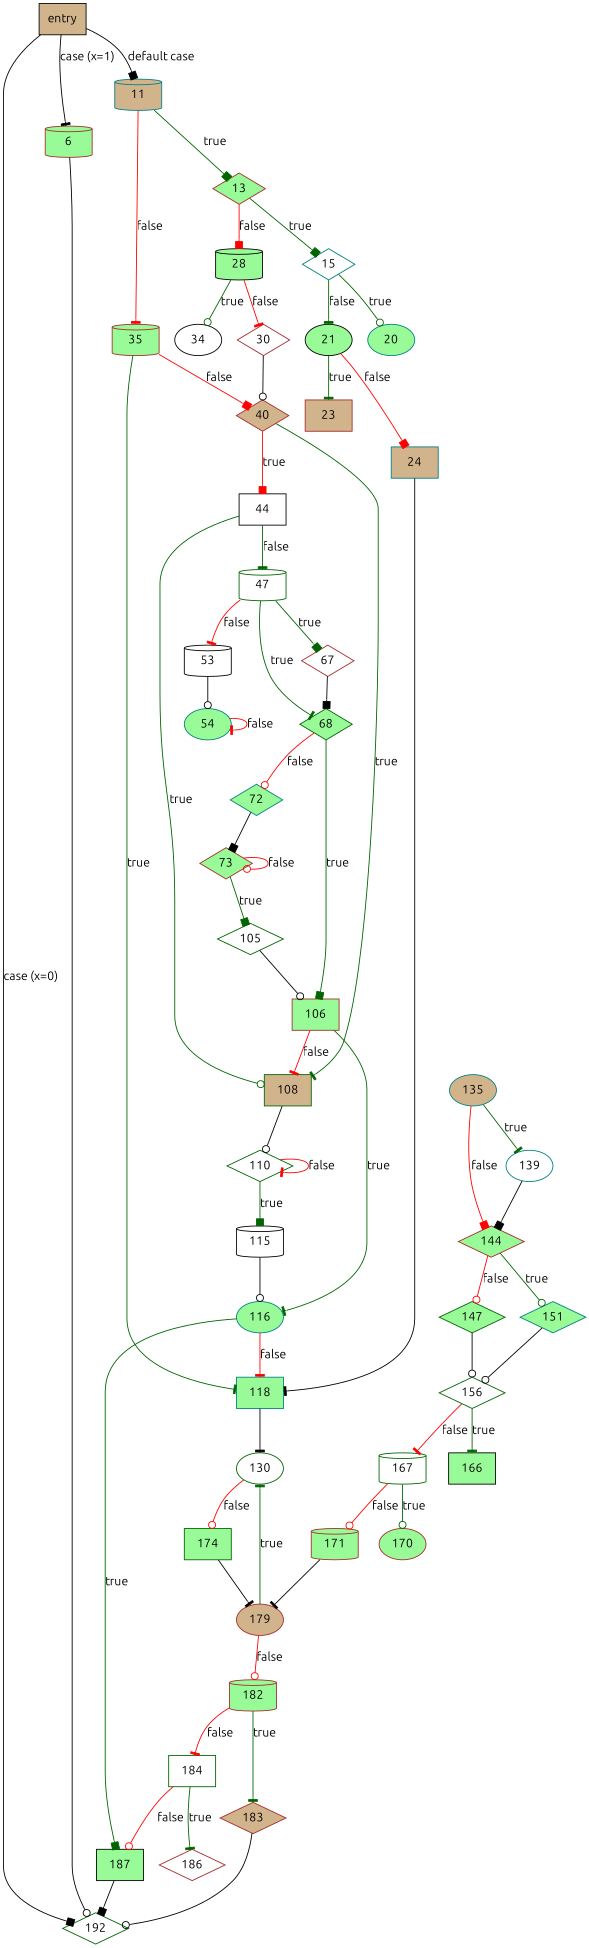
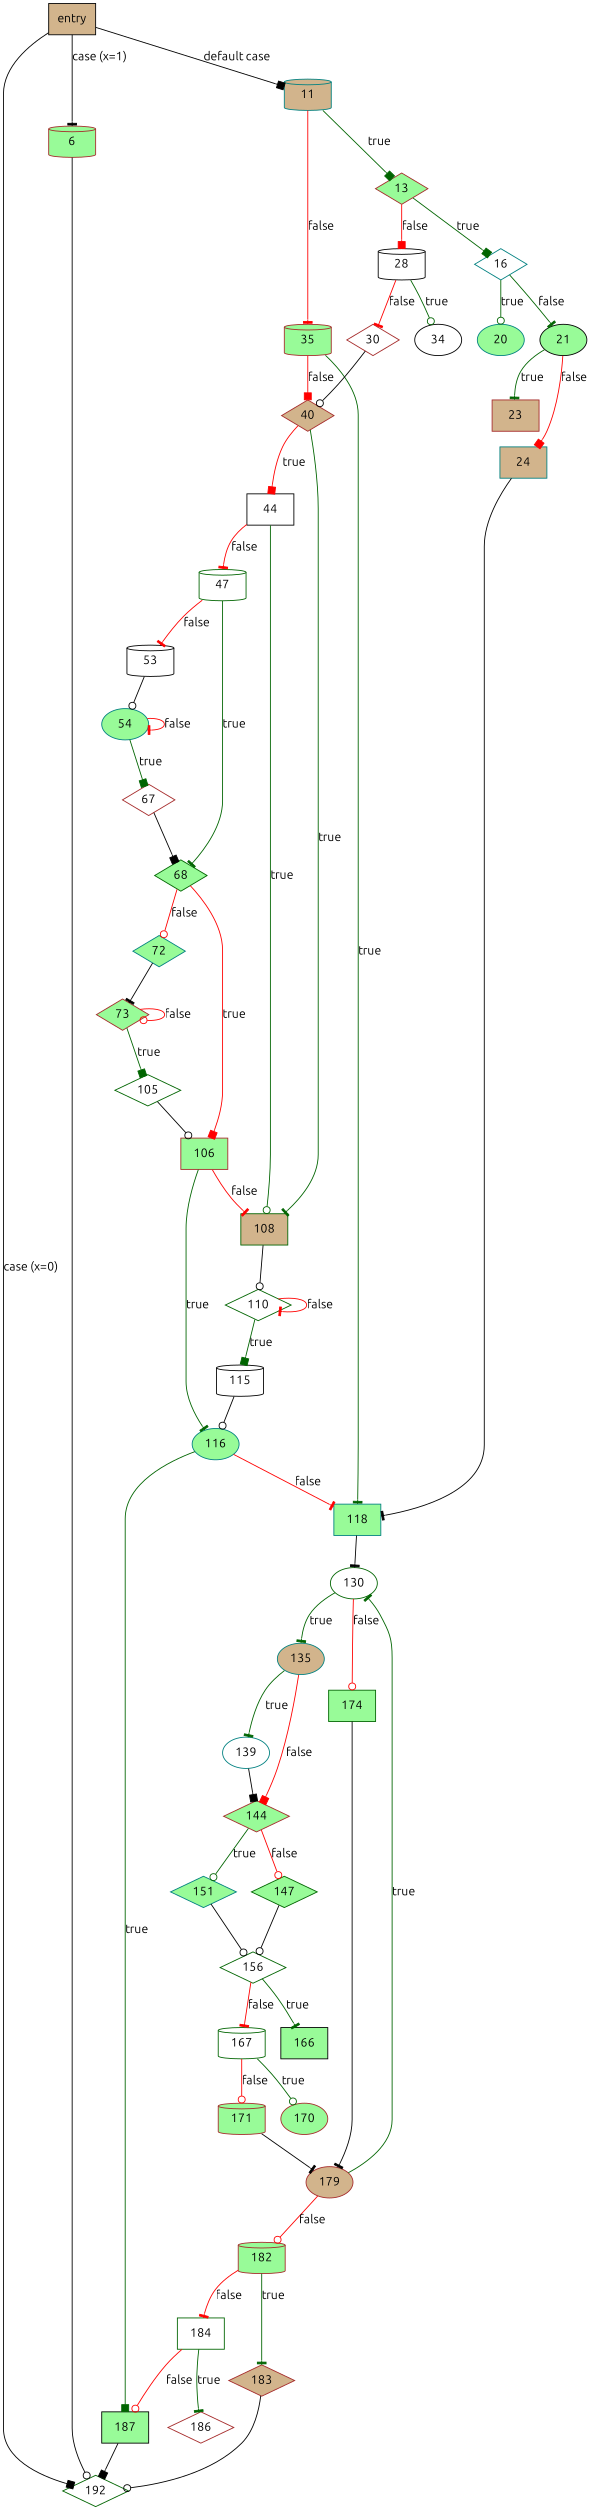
node "28": fillcolor palegreen -> white
node "15": label "15" -> "16"
edge "44" -> "47": color darkgreen -> red
edge "47" -> "67": now "54" -> "67"
edge "72" -> "73": arrowhead box -> tee
edge "68" -> "106": color darkgreen -> red
edge "130" -> "135": added, label "true"
